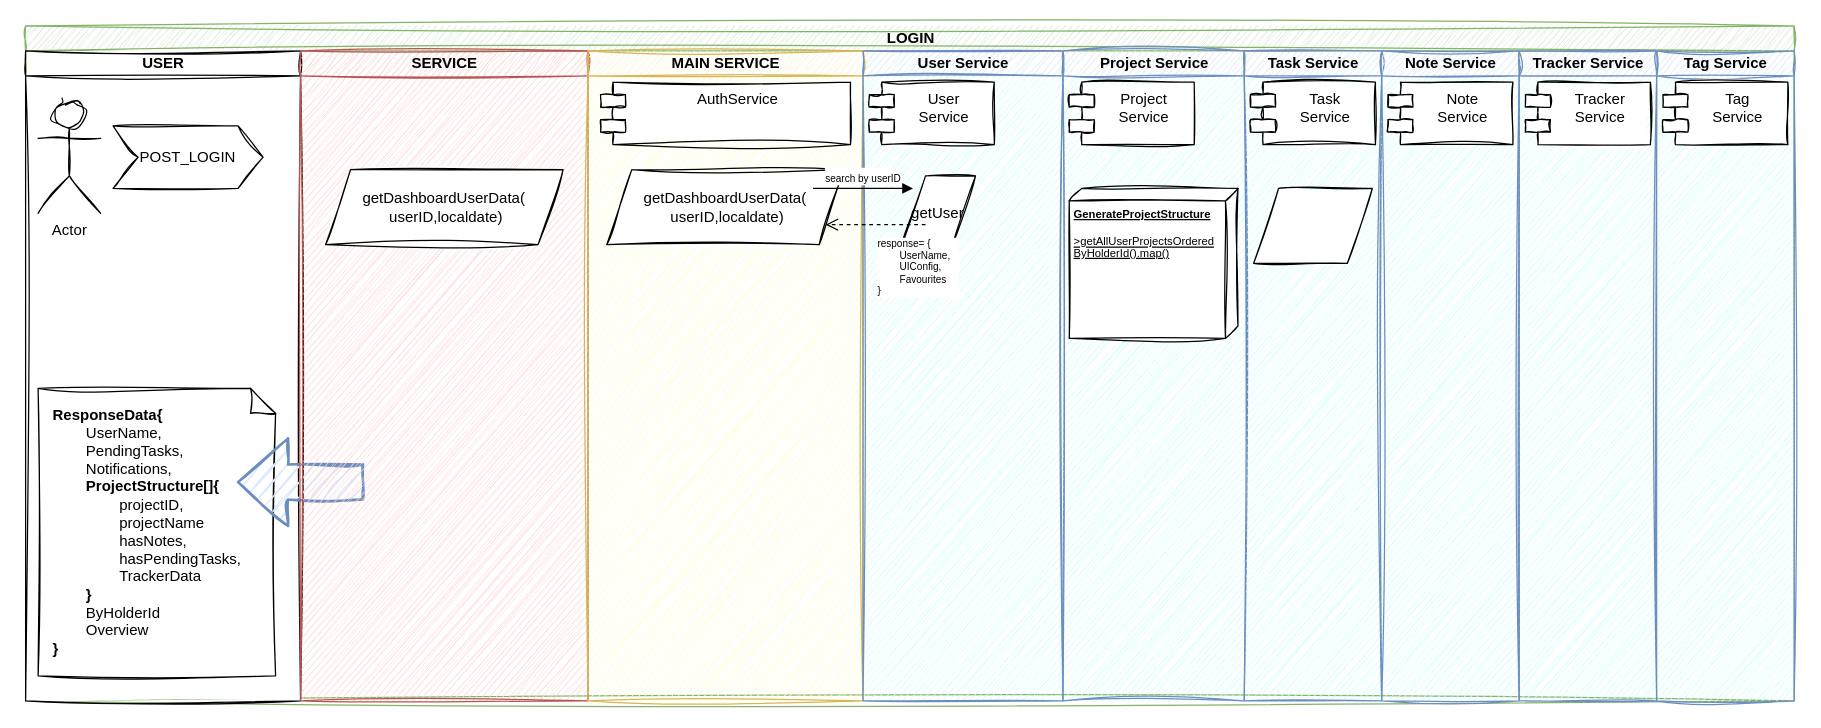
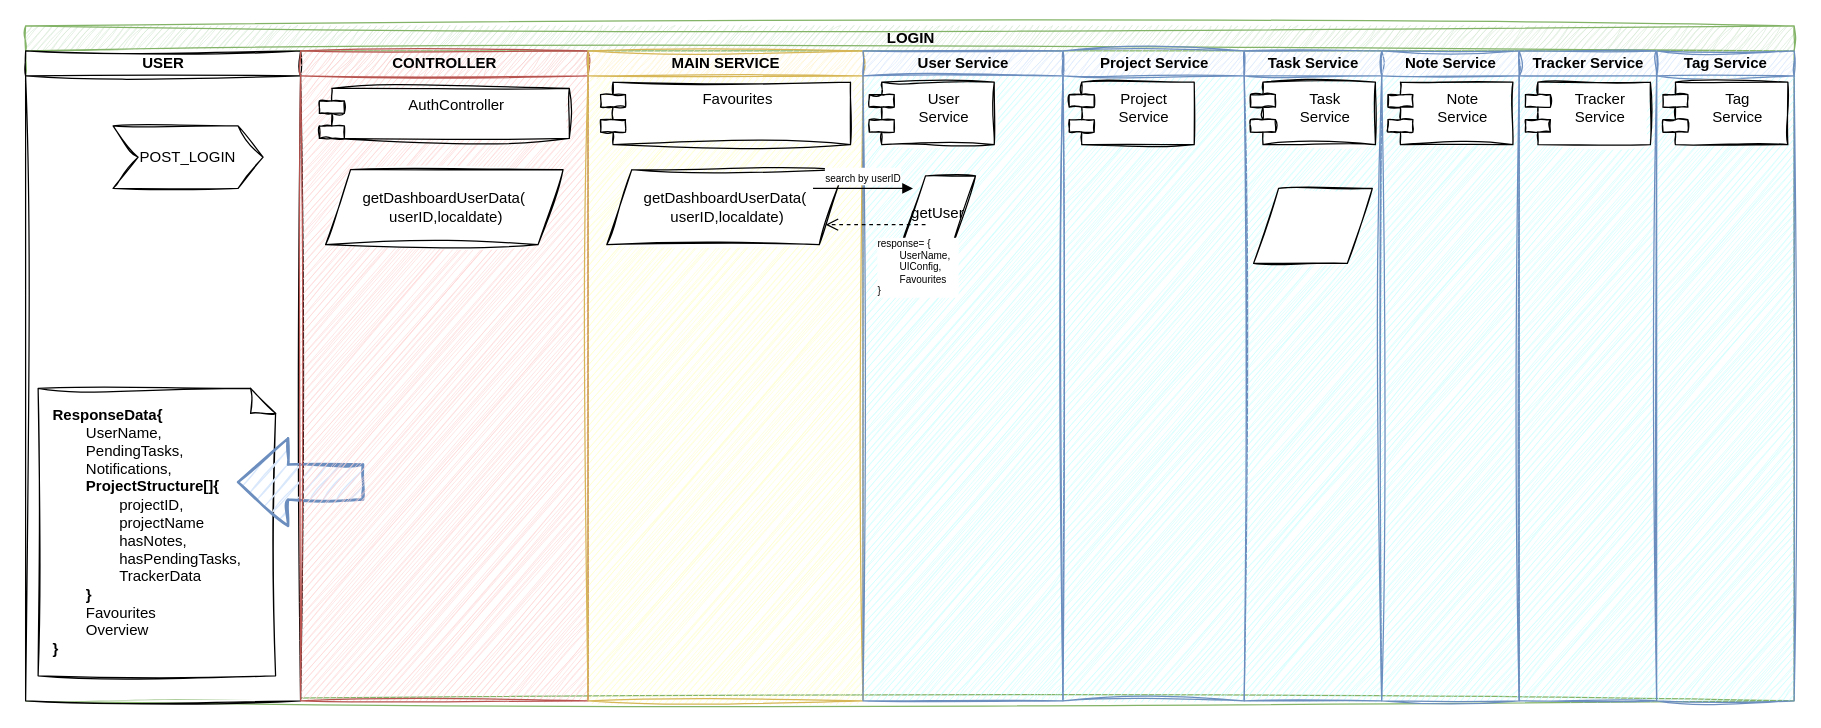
node "SERVICE": label "SERVICE" -> "CONTROLLER"
node "AuthService": label "AuthService" -> "Favourites"
node "AuthController": added
node "Actor": removed
node "GenerateProjectStructure >getAllUserProjectsOrdered ByHolderId().map()": removed
node "ResponseData{ UserName, PendingTasks, Notifications, ProjectStructure[]{ projectID, projectName hasNotes, hasPendingTasks, TrackerData } ByHolderId Overview }": label "ResponseData{ UserName, PendingTasks, Notifications, ProjectStructure[]{ projectID, projectName hasNotes, hasPendingTasks, TrackerData } ByHolderId Overview }" -> "ResponseData{ UserName, PendingTasks, Notifications, ProjectStructure[]{ projectID, projectName hasNotes, hasPendingTasks, TrackerData } Favourites Overview }"
